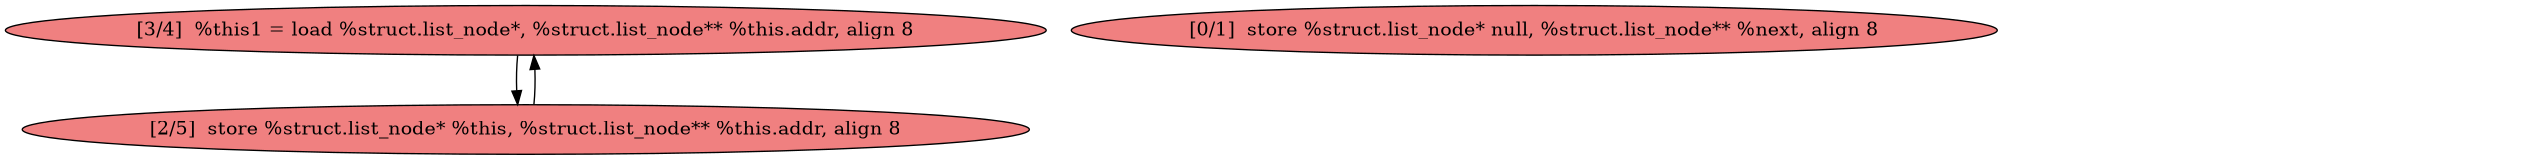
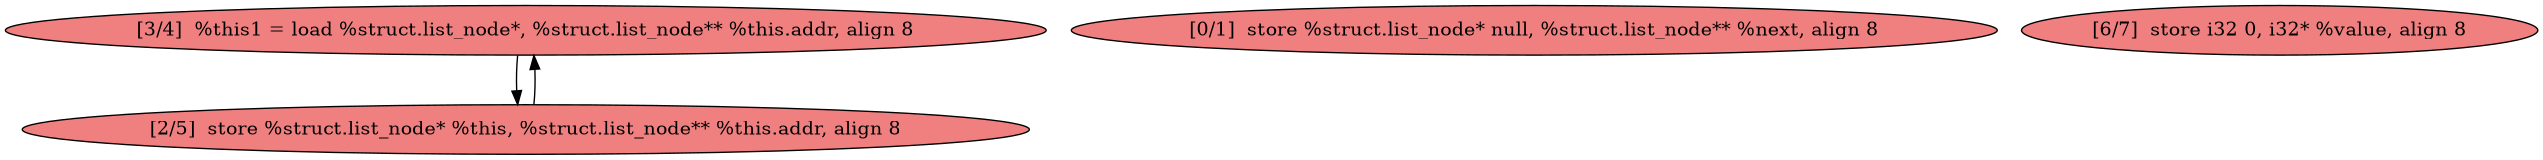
node "[6/7]  store i32 0, i32* %value, align 8": added
